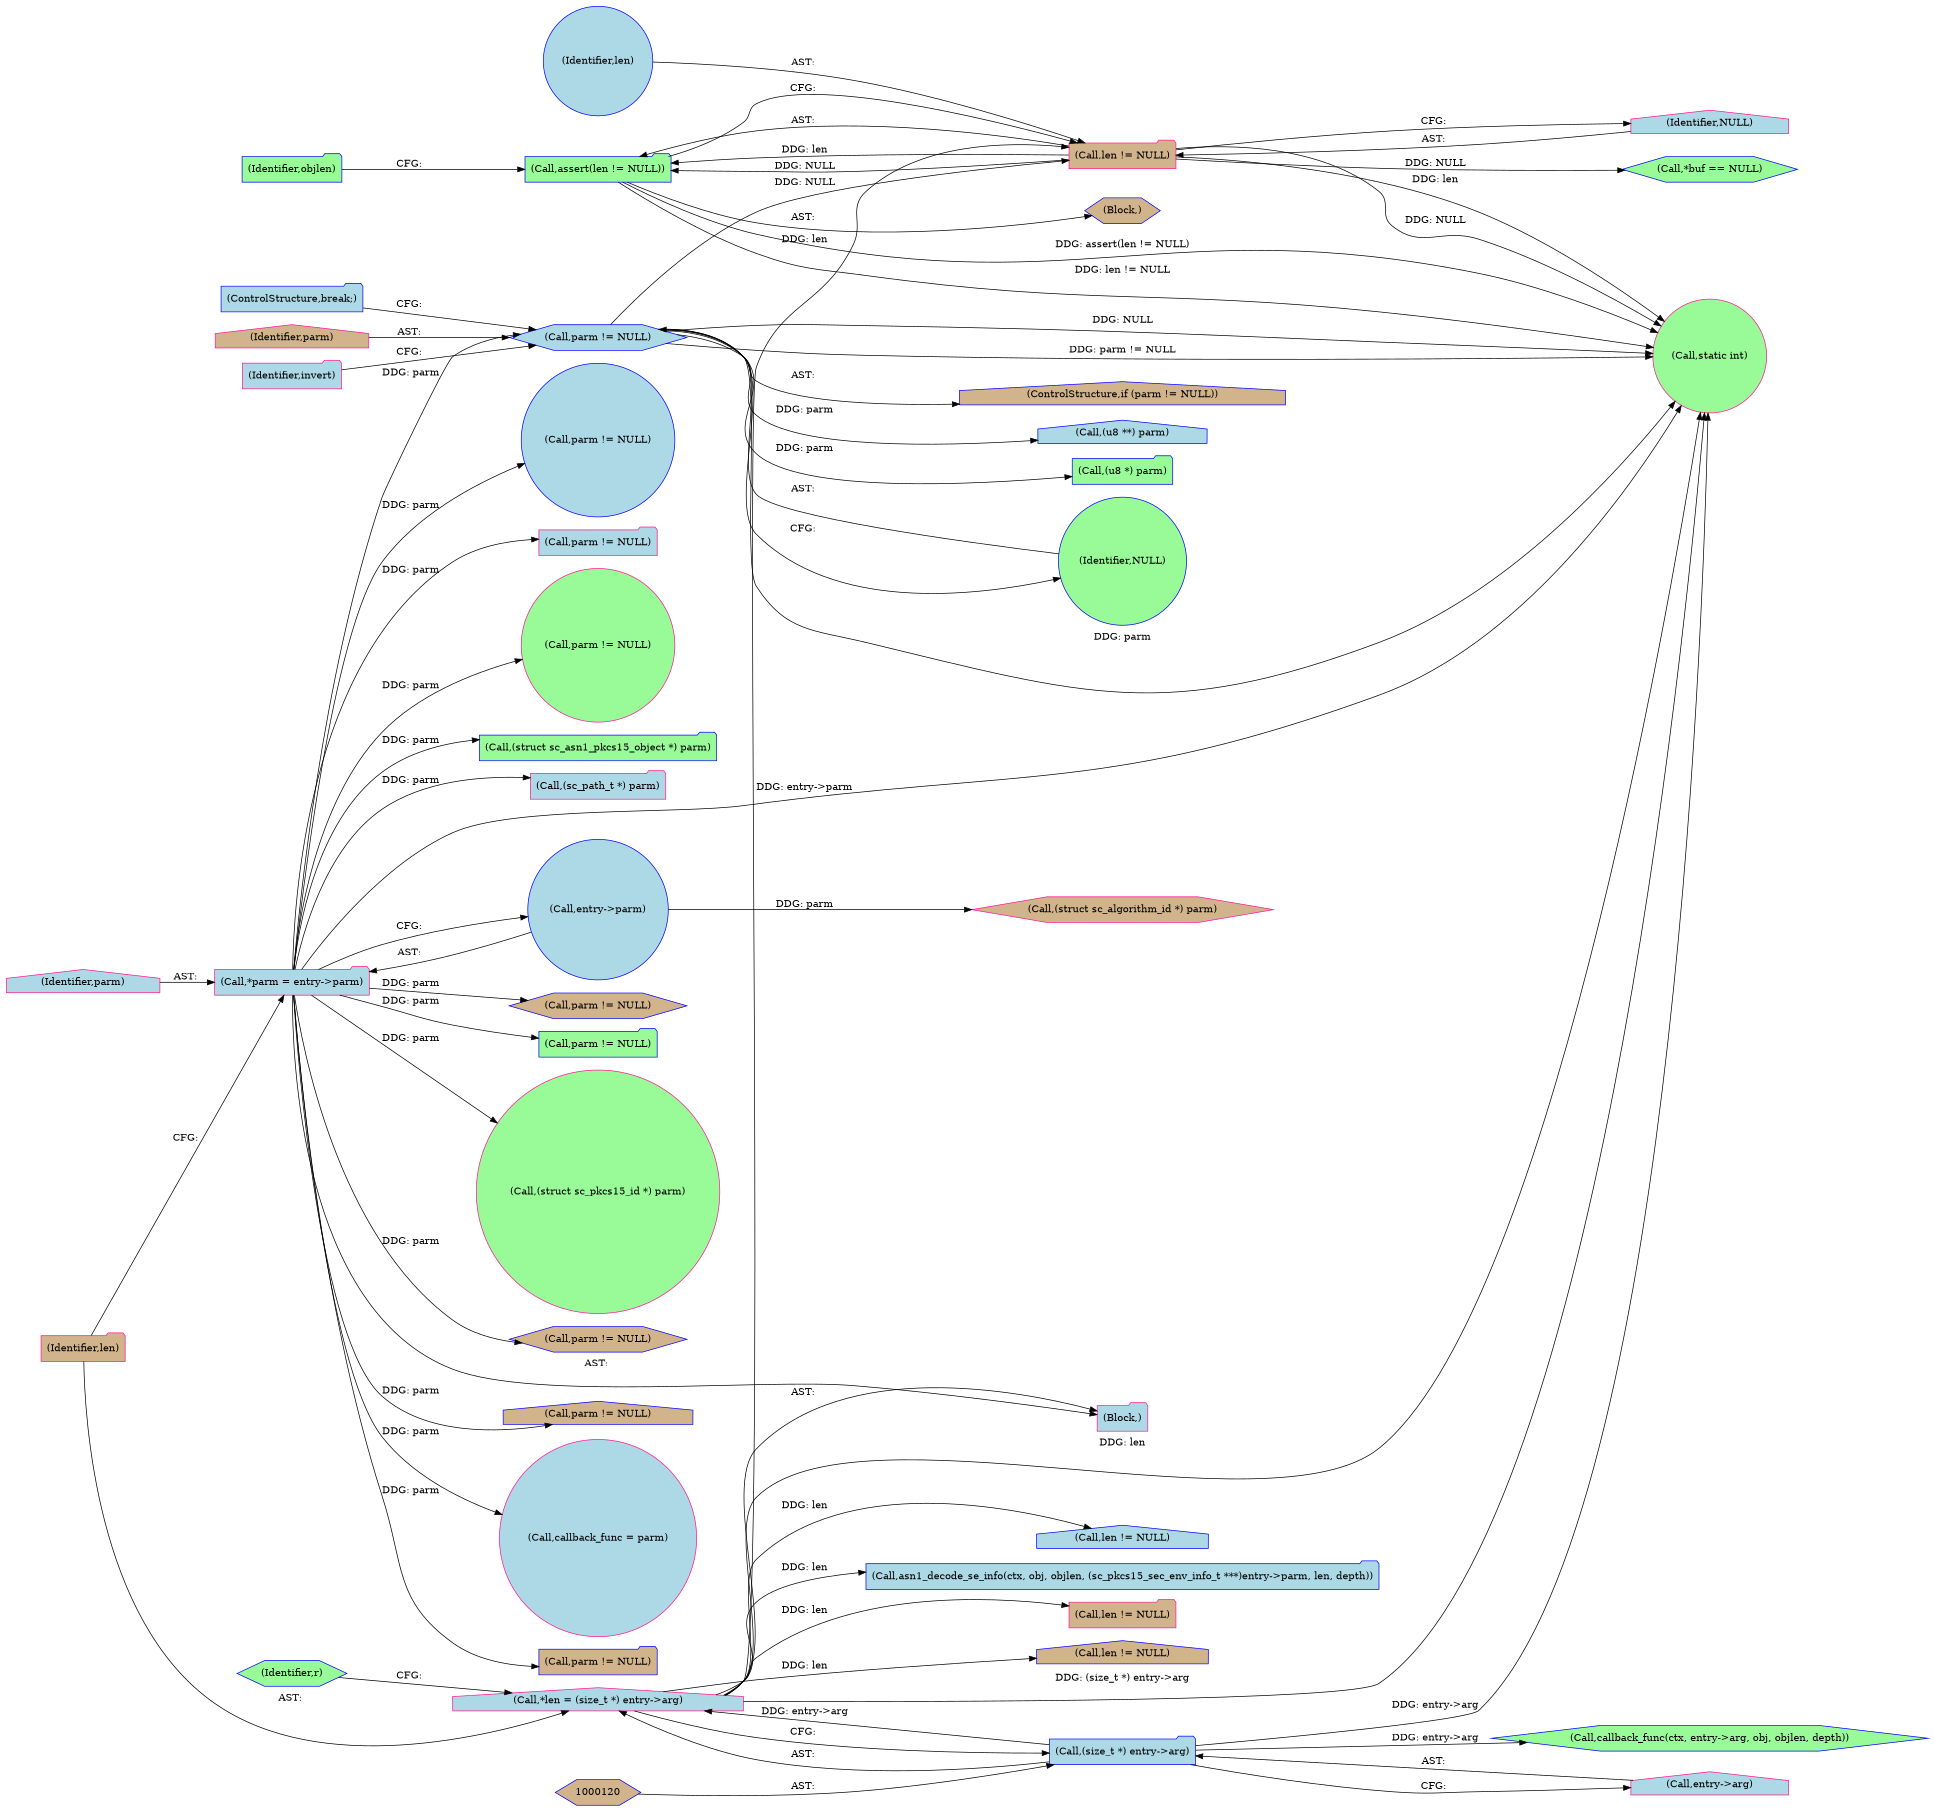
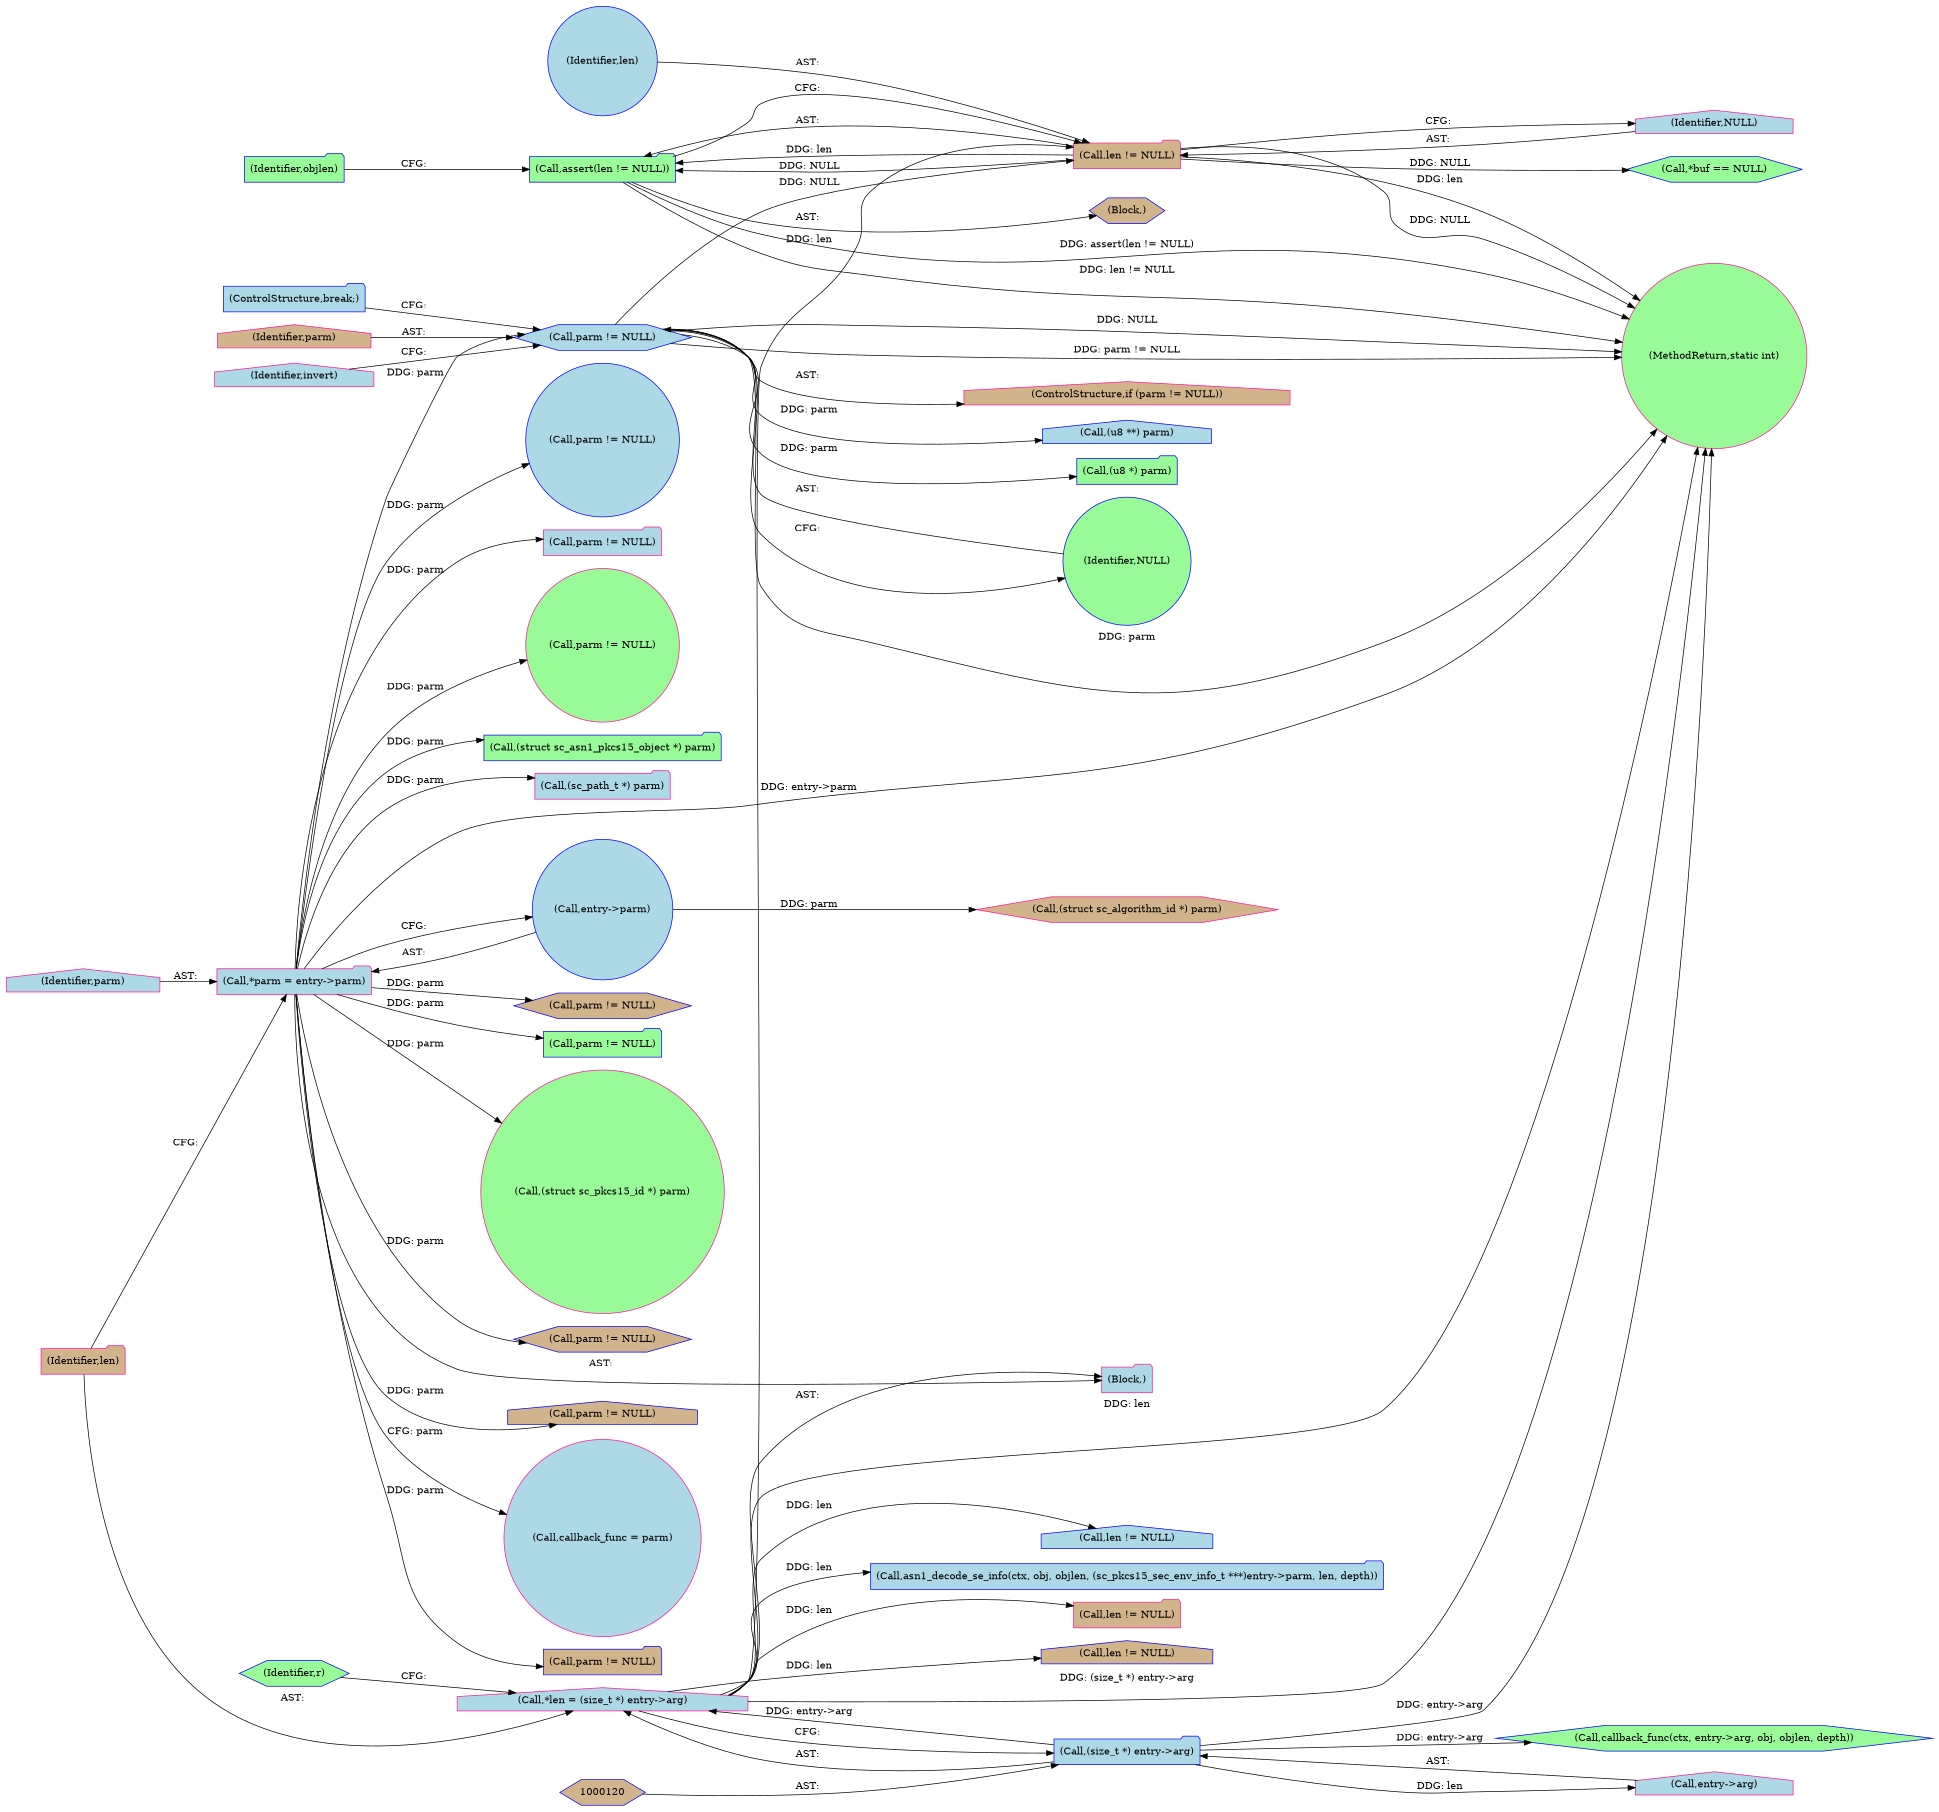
node "(Call,static int)": label "(Call,static int)" -> "(MethodReturn,static int)"
node "(Identifier,invert)": shape folder -> house
node "(ControlStructure,if (parm != NULL))": color blue -> deeppink
edge "(Call,*parm = entry->parm)" -> "(Call,callback_func = parm)": label "DDG: parm" -> "CFG: parm"
edge "(Call,(size_t *) entry->arg)" -> "(Call,entry->arg)": label "CFG: " -> "DDG: len"
